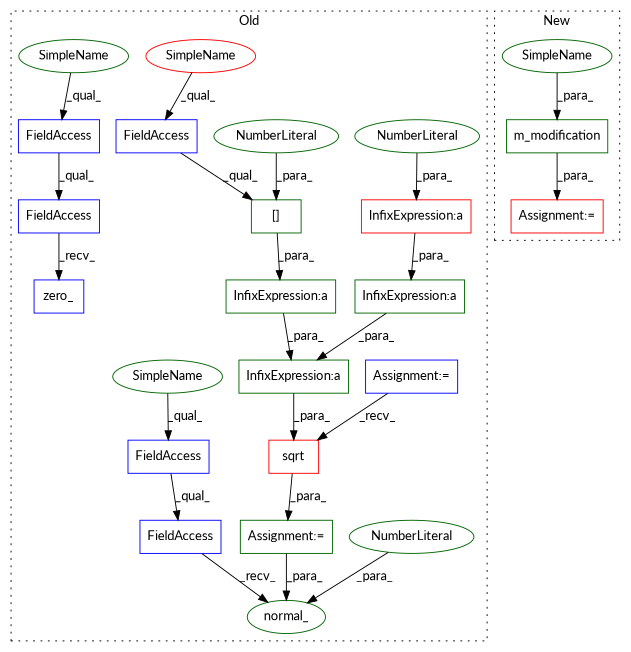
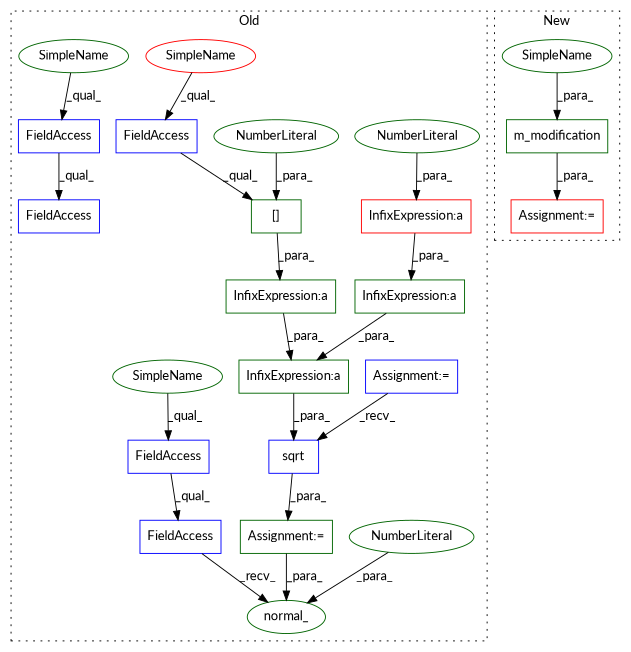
node "zero_": removed
node "sqrt": color red -> blue
